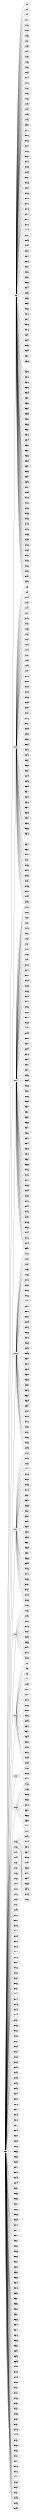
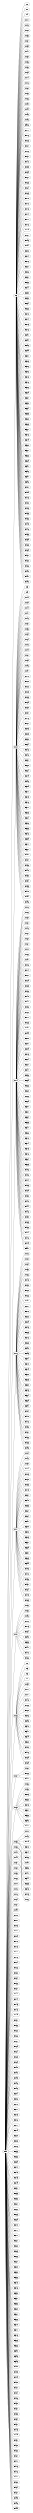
node "n_306": added
node "n_359": added
